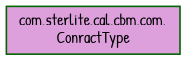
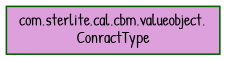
node "com.sterlite.cal.cbm.com. ConractType": label "com.sterlite.cal.cbm.com. ConractType" -> "com.sterlite.cal.cbm.valueobject. ConractType"
